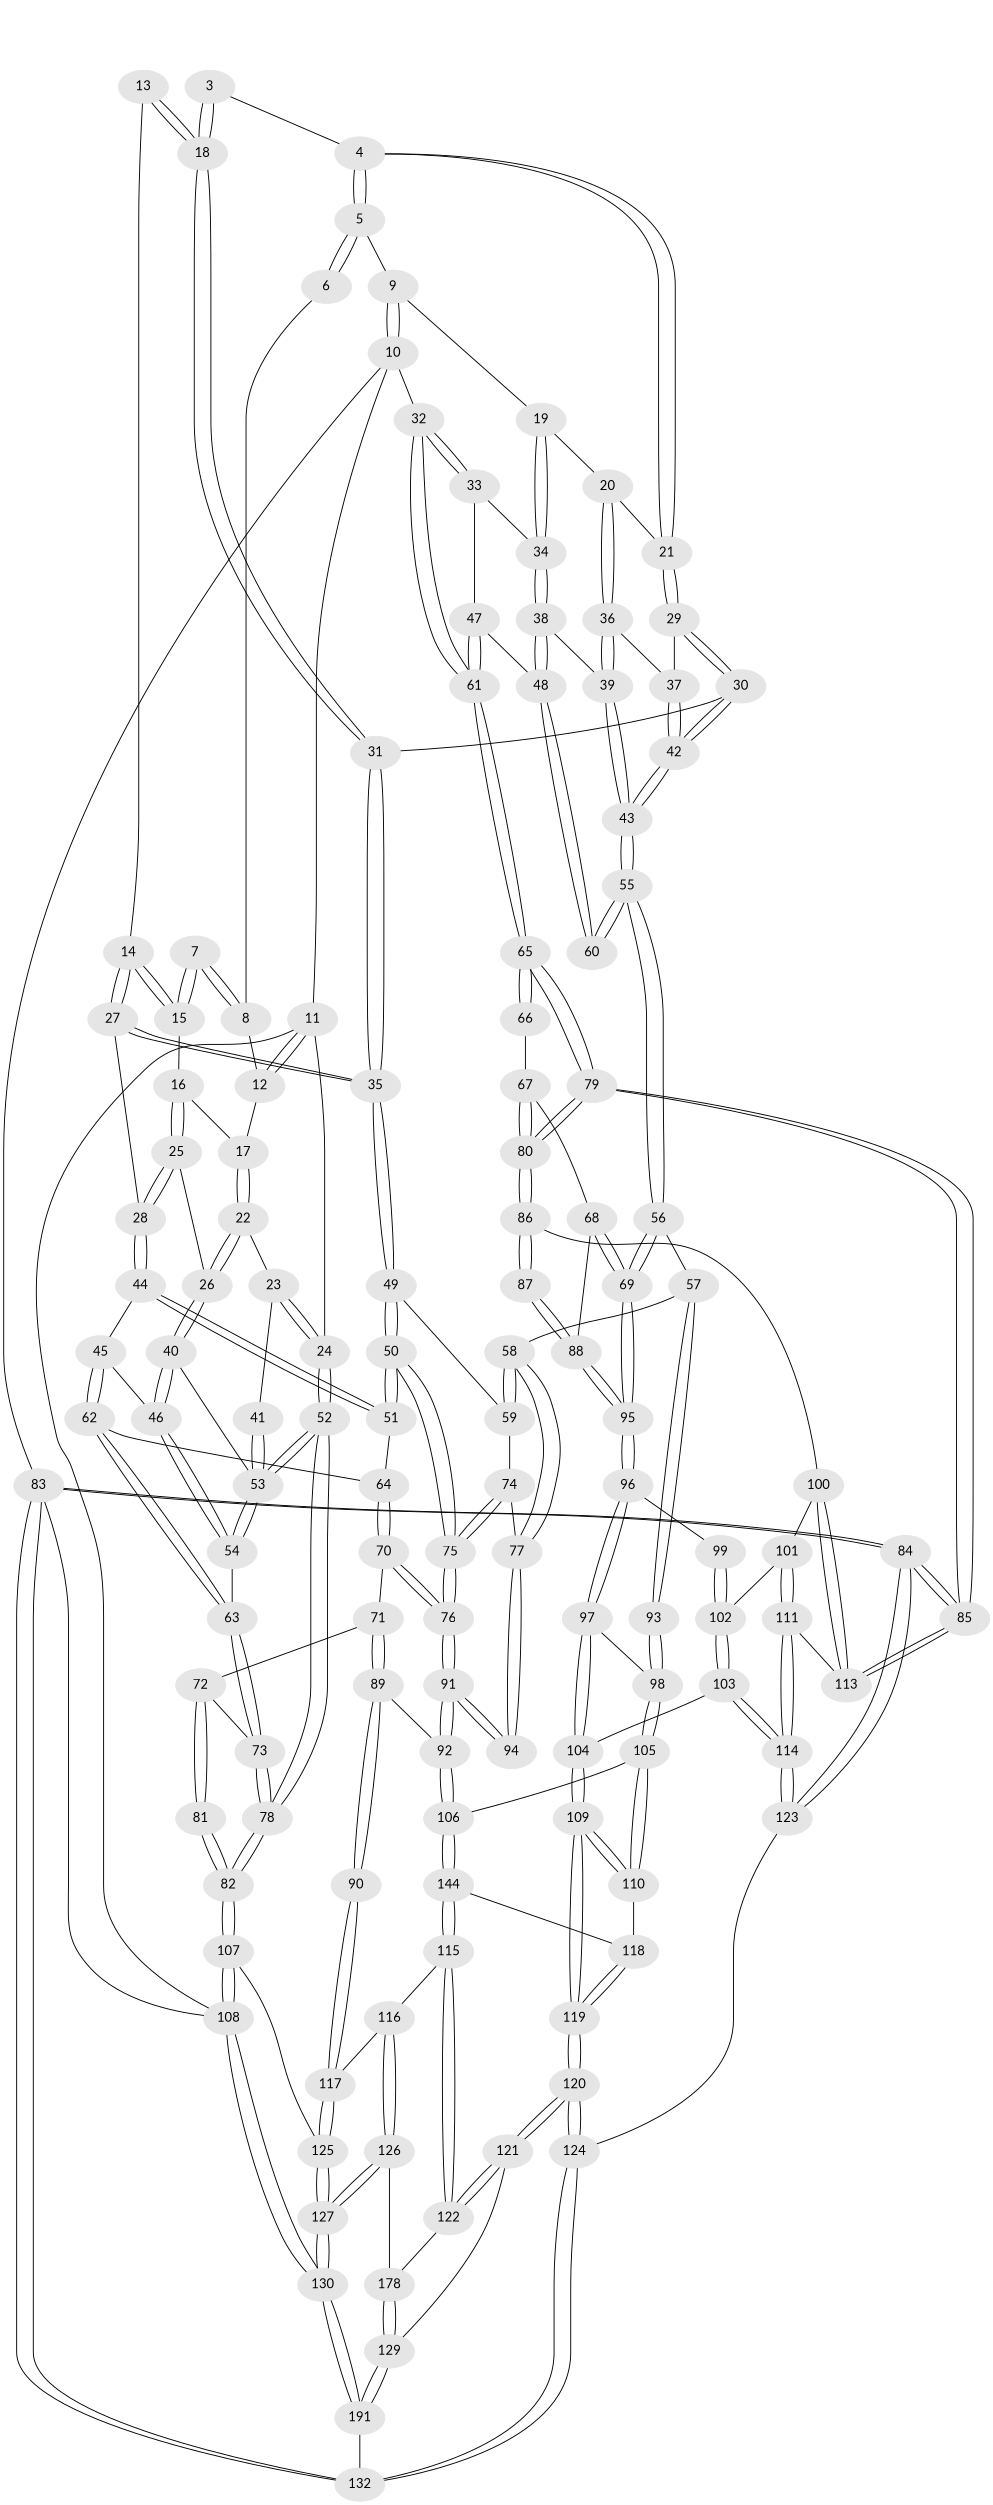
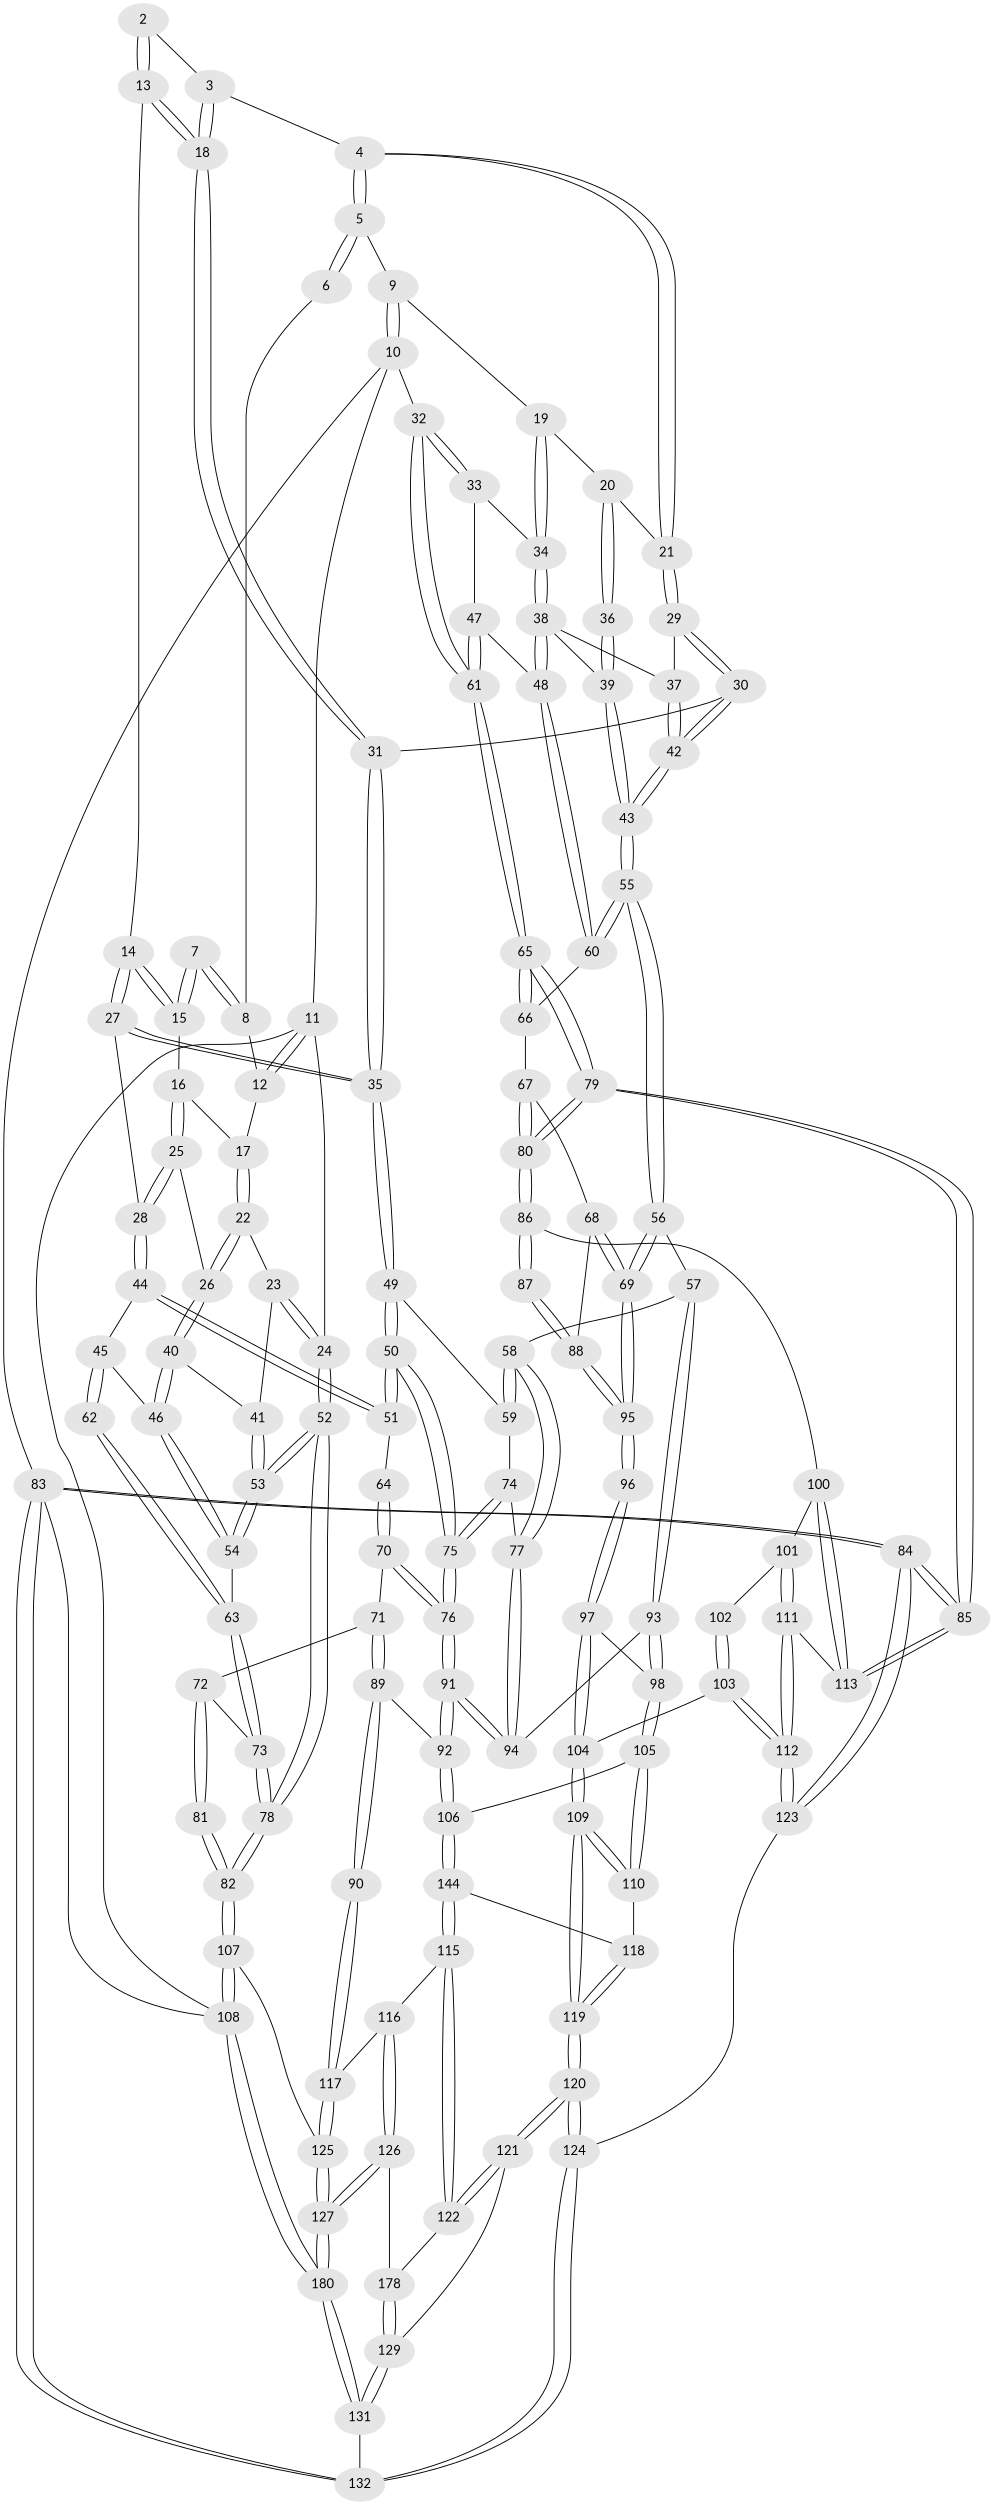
node "2": added
edge "36" -- "37": now "38" -- "37"
edge "60" -- "66": added
edge "40" -- "53": now "40" -- "41"
edge "62" -- "64": removed
node "99": removed
edge "93" -- "94": added
node "114": label "114" -> "112"
node "130": label "130" -> "180"
node "191": label "191" -> "131"
